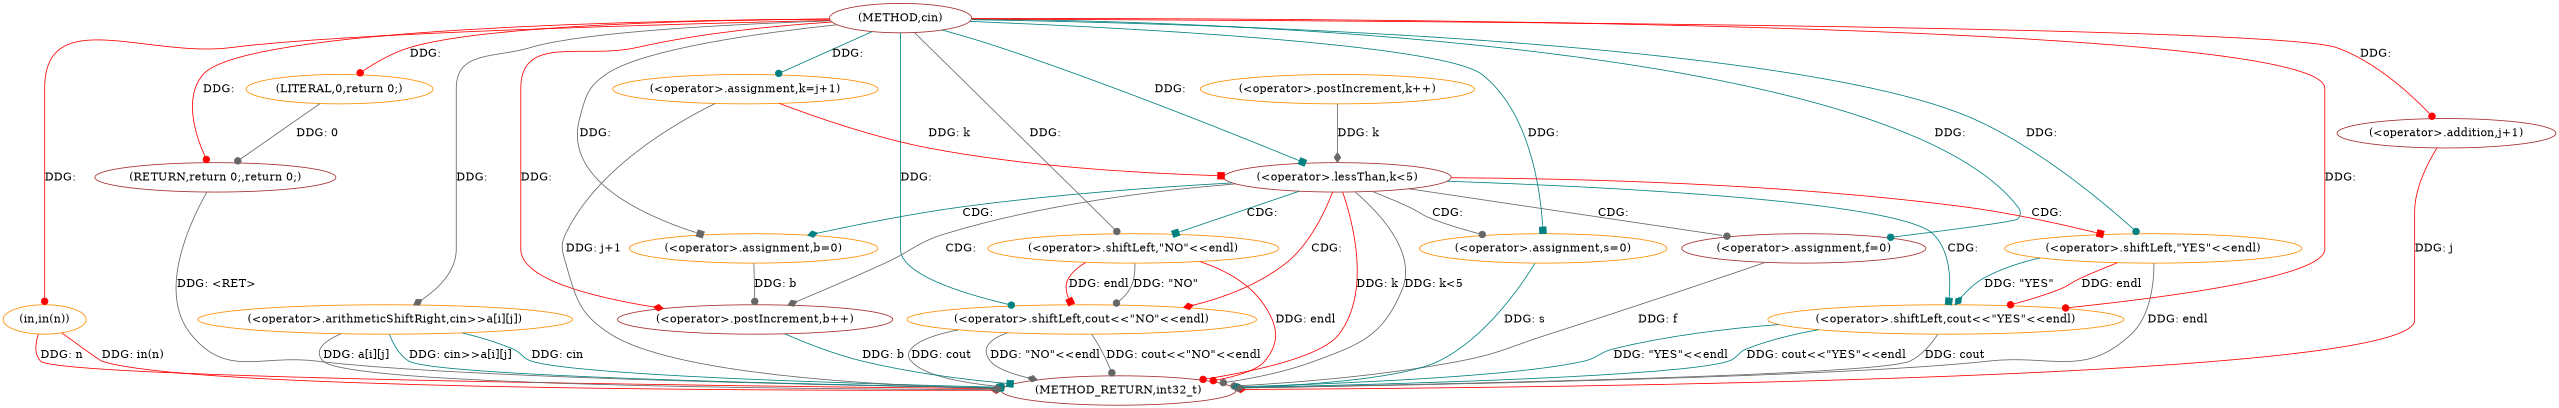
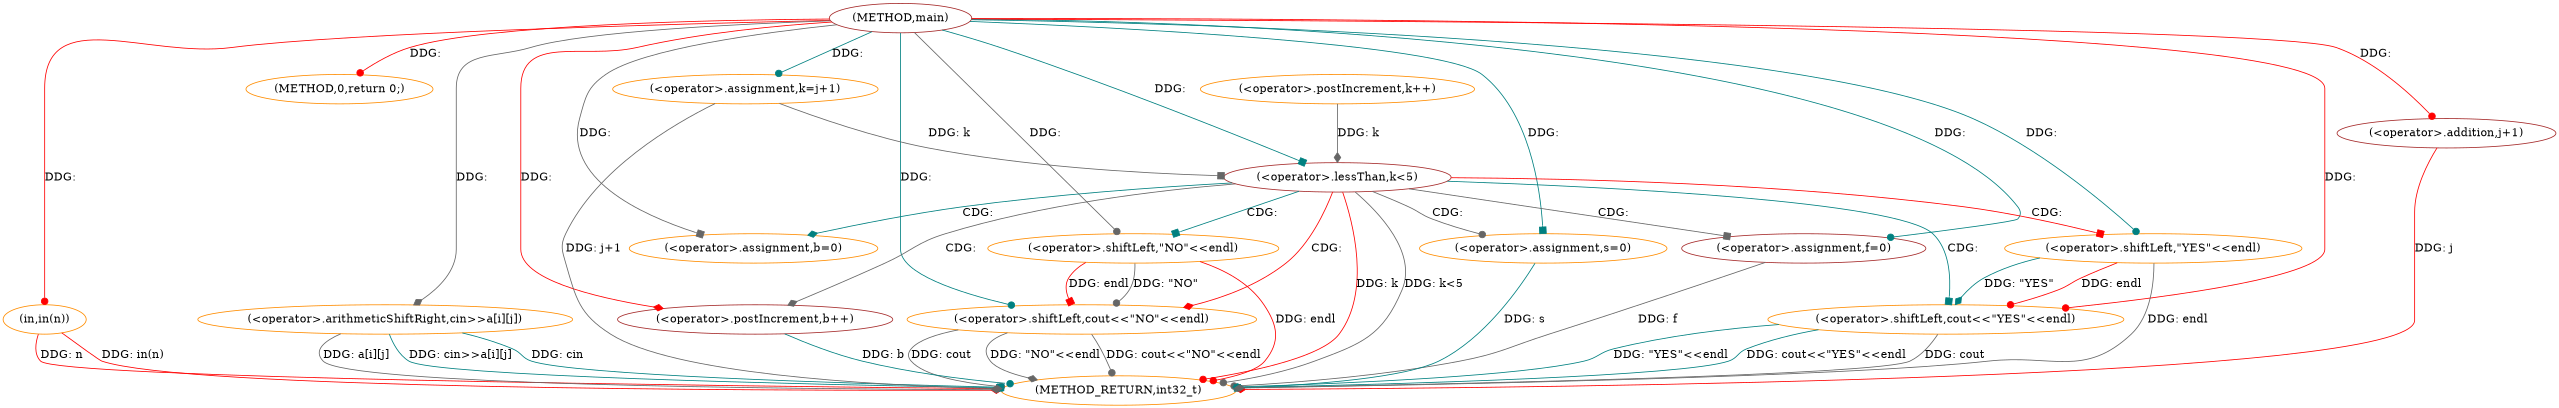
node "(METHOD,cin)": label "(METHOD,cin)" -> "(METHOD,main)"
node "(LITERAL,0,return 0;)": label "(LITERAL,0,return 0;)" -> "(METHOD,0,return 0;)"
edge "(<operator>.assignment,k=j+1)" -> "(<operator>.lessThan,k<5)": color red -> gray40
node "(RETURN,return 0;,return 0;)": removed
edge "(<operator>.lessThan,k<5)" -> "(<operator>.assignment,f=0)": arrowhead dot -> box
edge "(<operator>.assignment,b=0)" -> "(<operator>.postIncrement,b++)": removed, label "DDG: b"
edge "(<operator>.assignment,s=0)" -> "(METHOD_RETURN,int32_t)": arrowhead diamond -> box
edge "(<operator>.postIncrement,b++)" -> "(METHOD_RETURN,int32_t)": arrowhead box -> dot
node "(METHOD_RETURN,int32_t)": color brown -> darkorange
